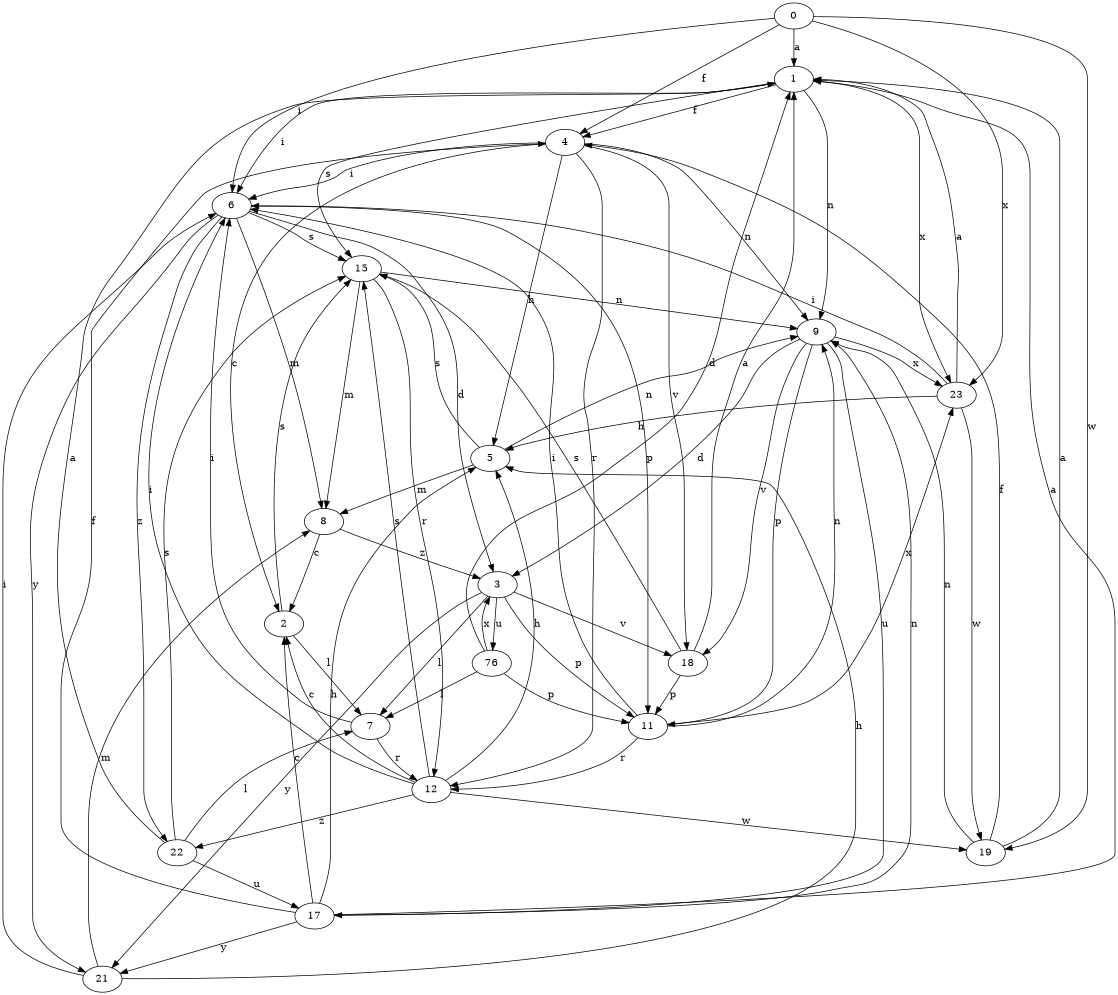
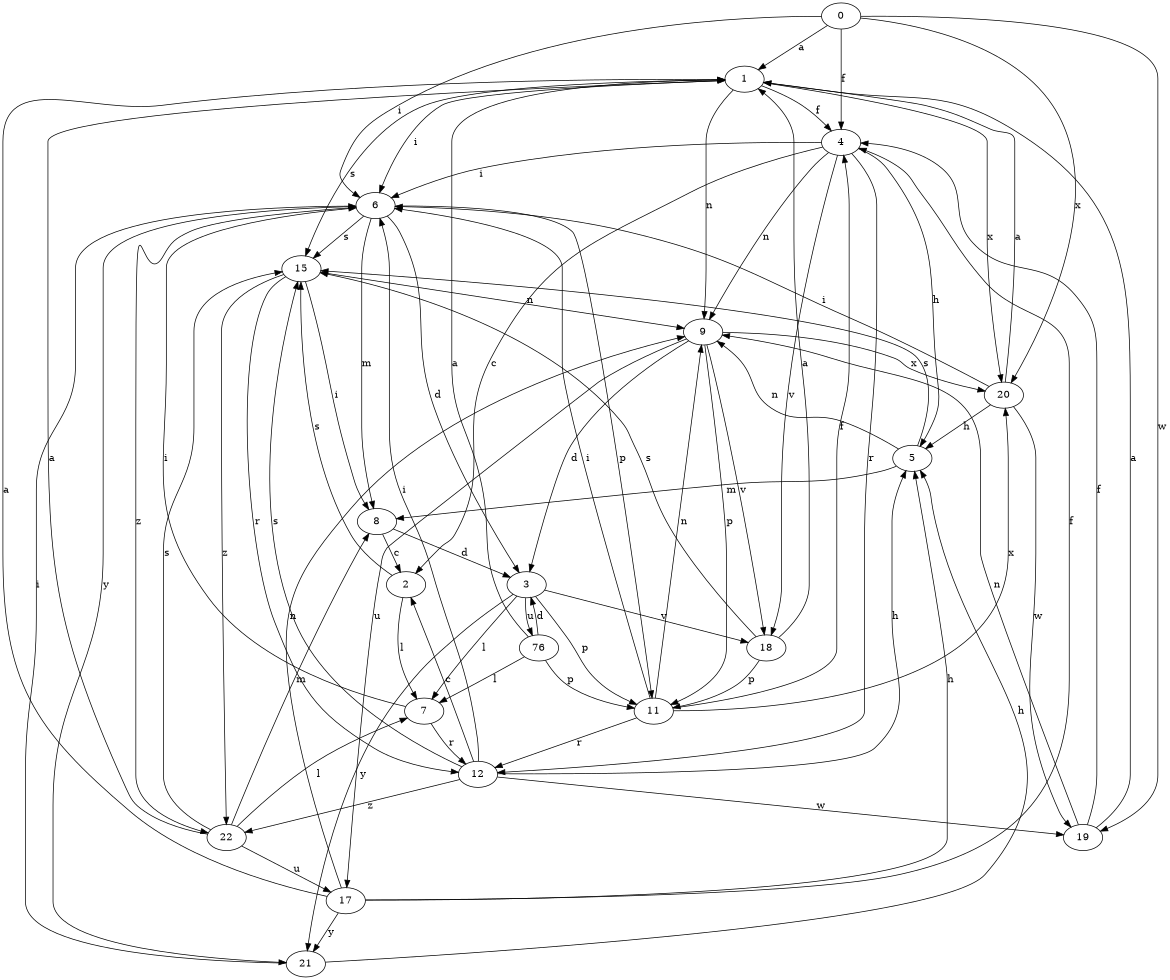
edge "76" -> "1": label "d" -> "a"
edge "15" -> "8": label "m" -> "i"
node "23": label "23" -> "20"
edge "11" -> "4": added, label "f"
edge "15" -> "22": added, label "z"
edge "8" -> "3": label "z" -> "d"
edge "76" -> "3": label "x" -> "d"
edge "21" -> "8": now "22" -> "8"
edge "17" -> "2": removed, label "c"
